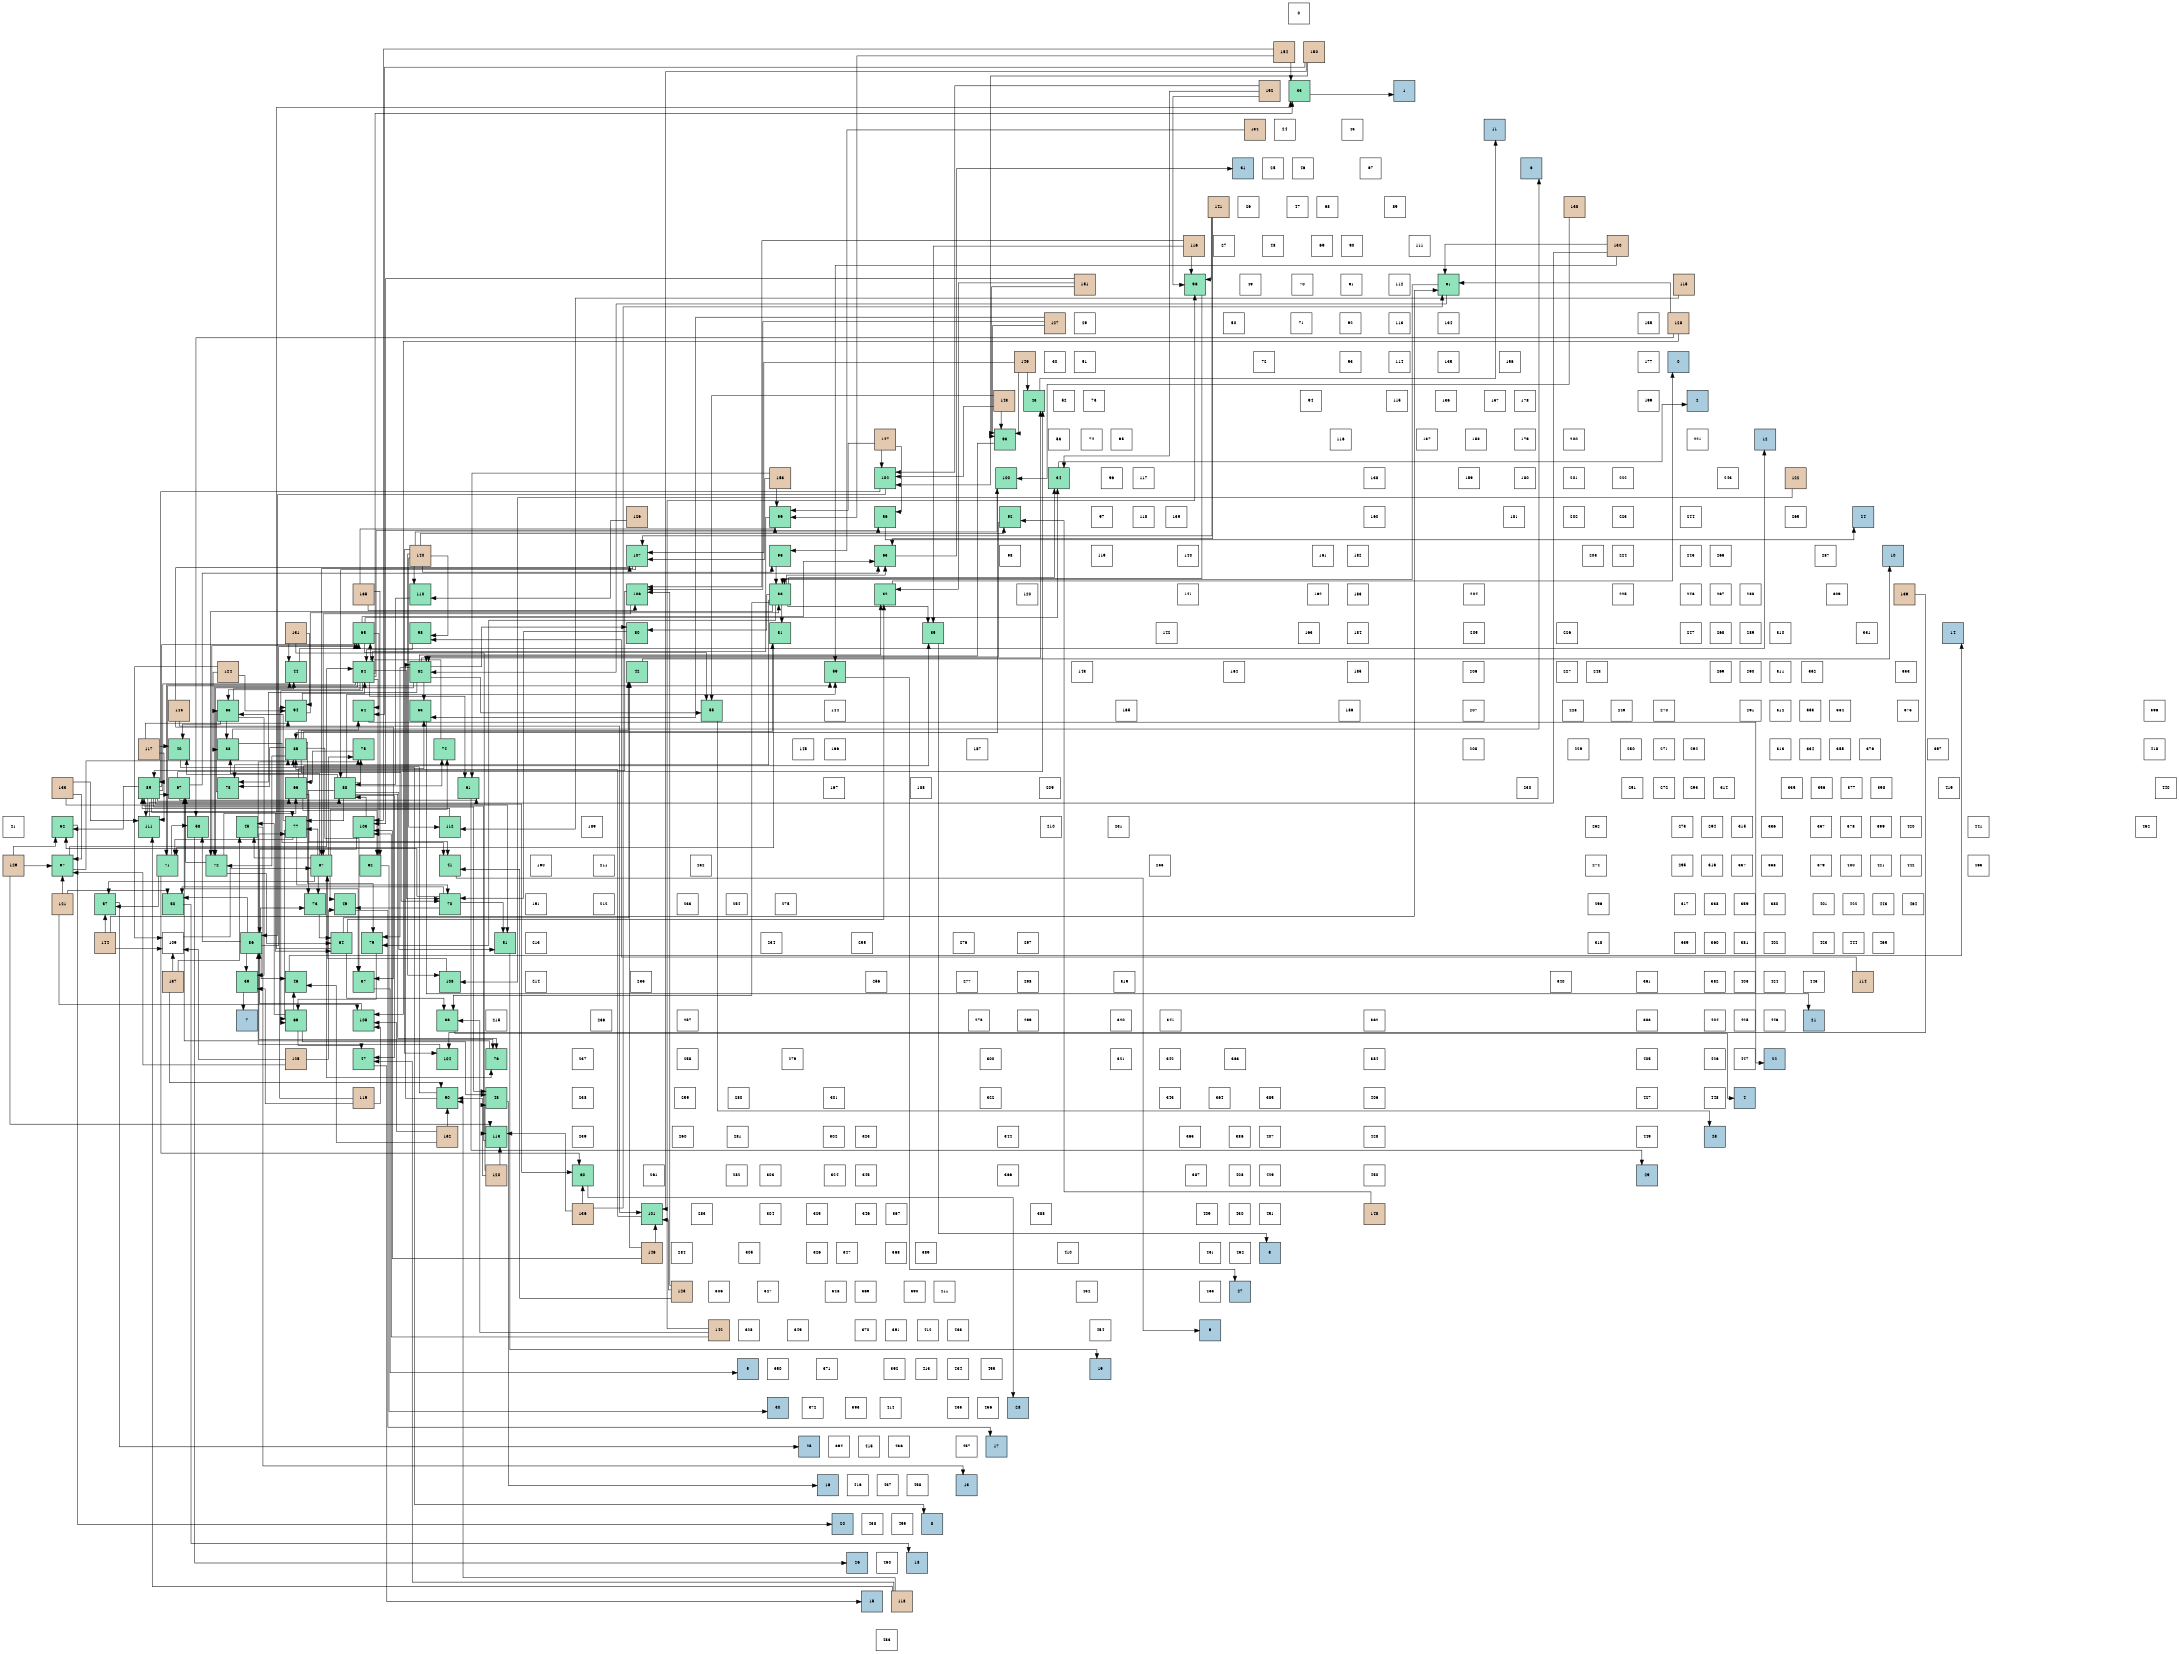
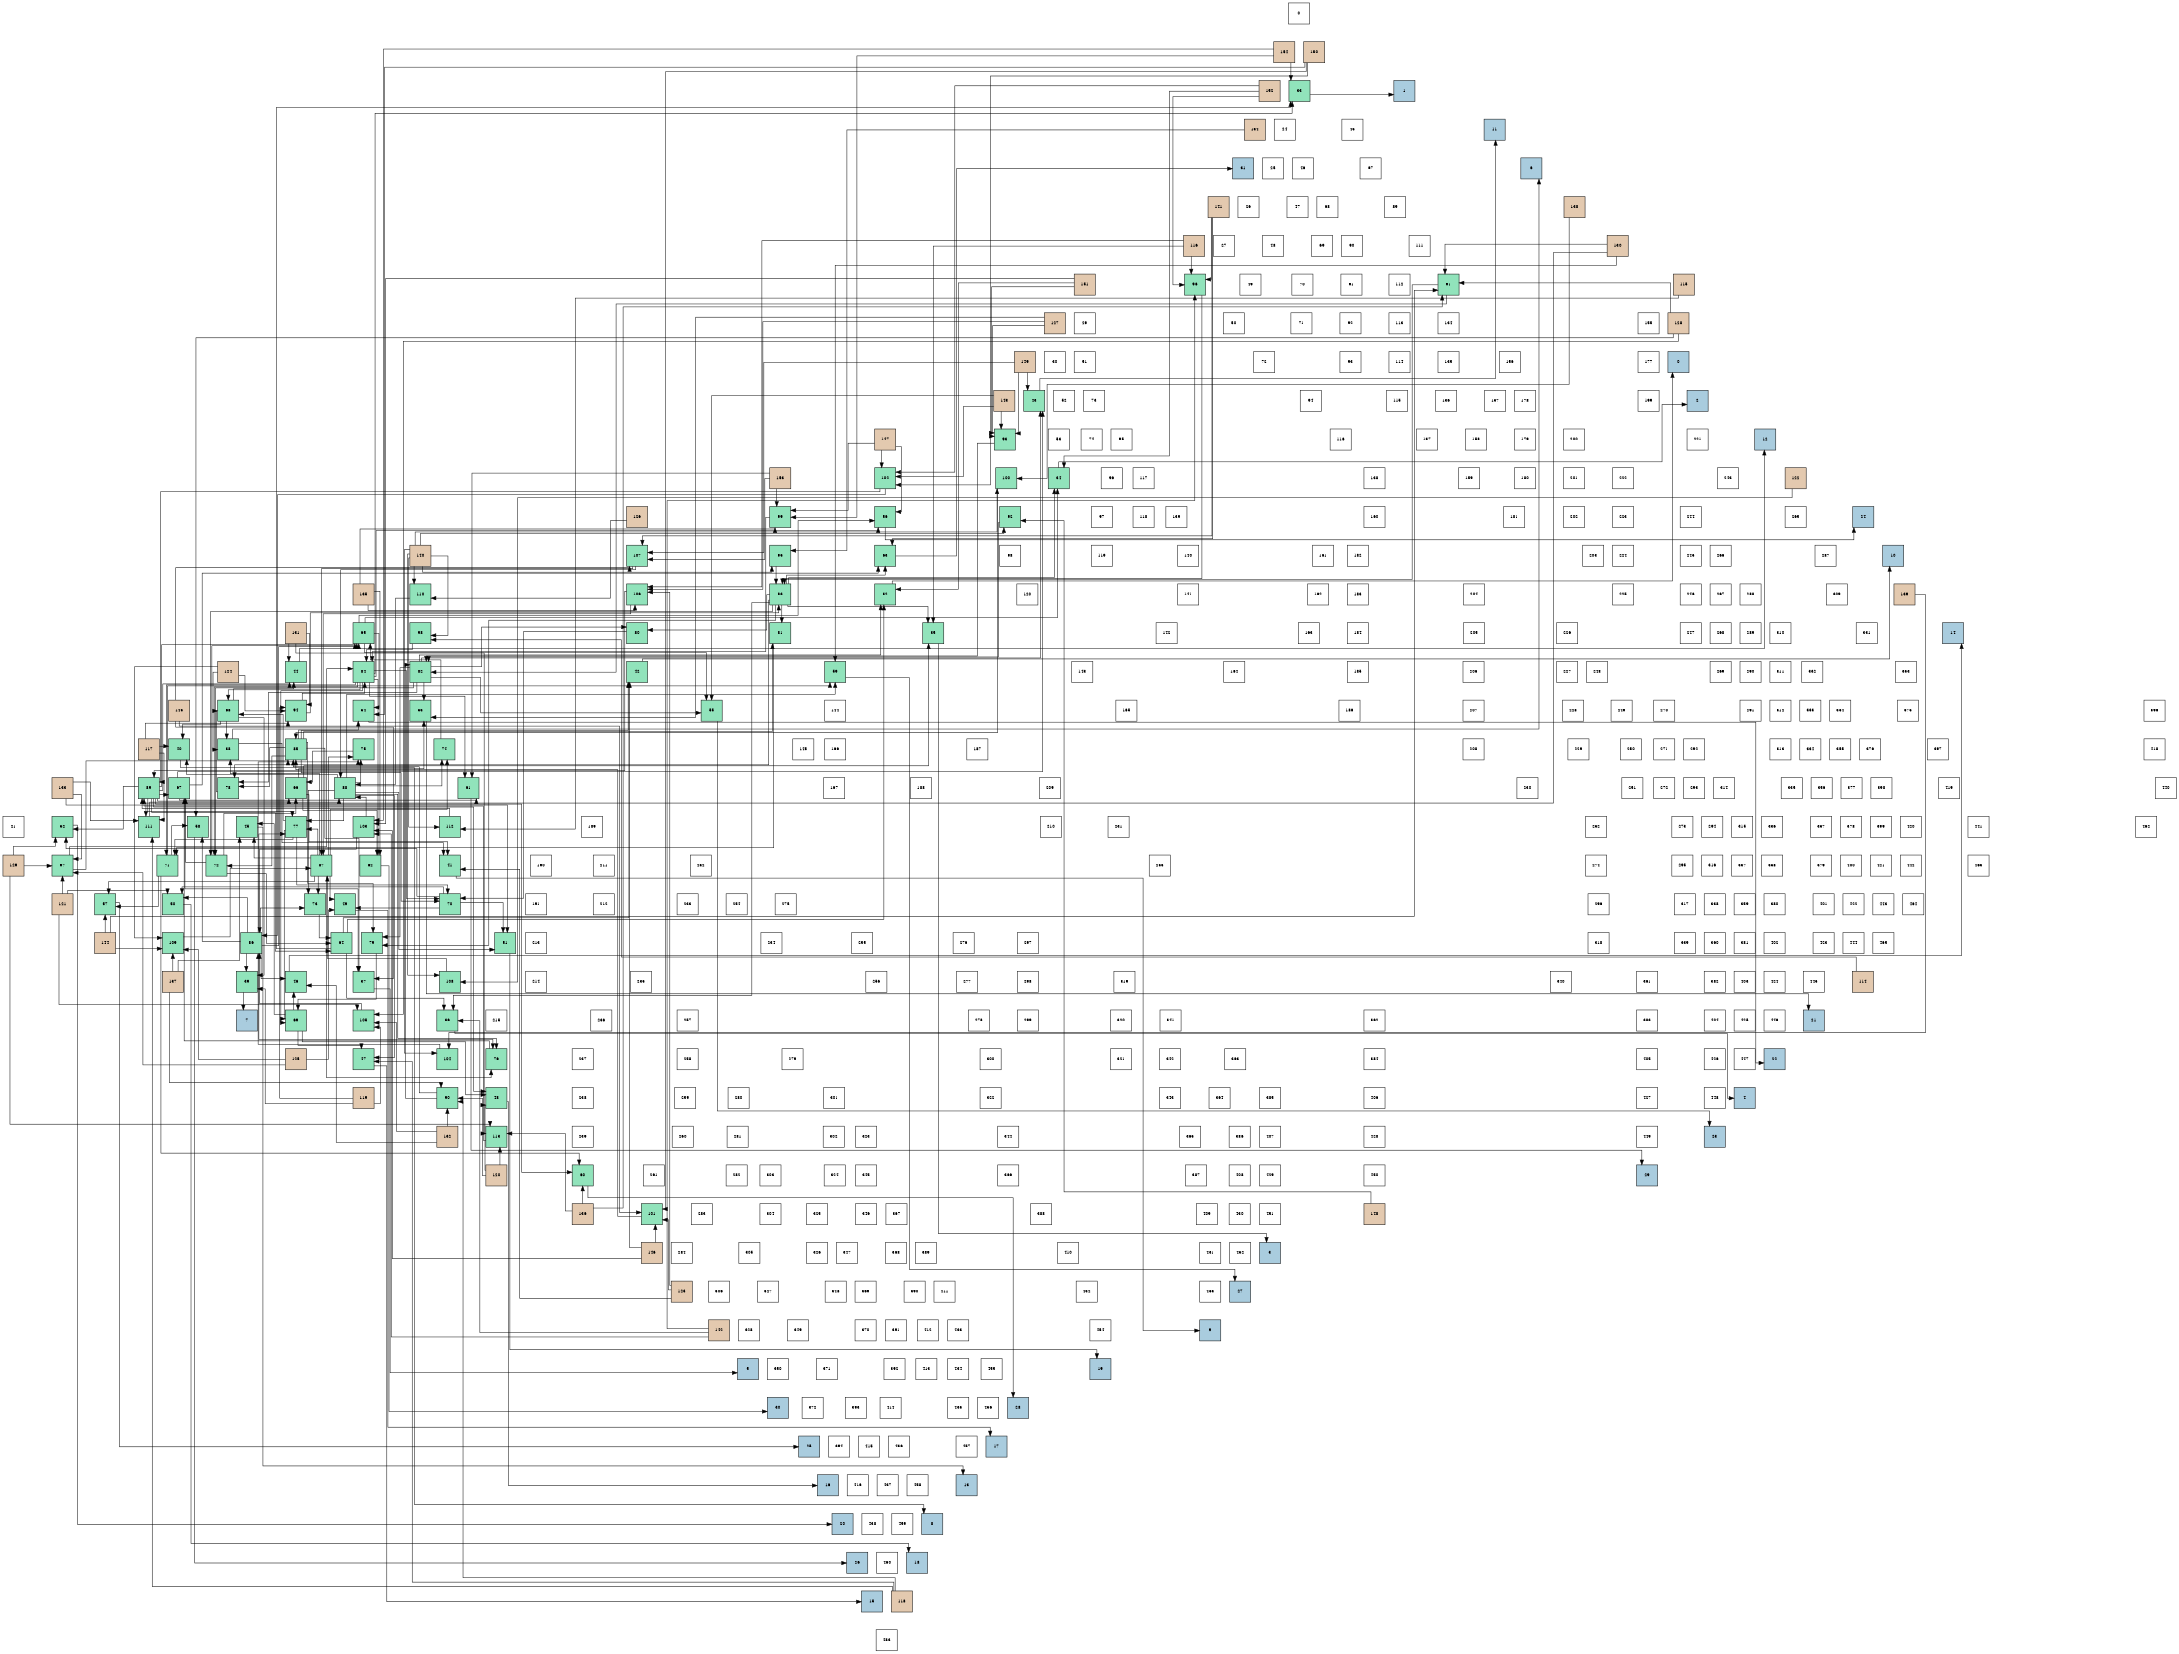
edge "65" -> "63": now "65" -> "56"
node "109": fillcolor #ffffff -> #91e3bb
